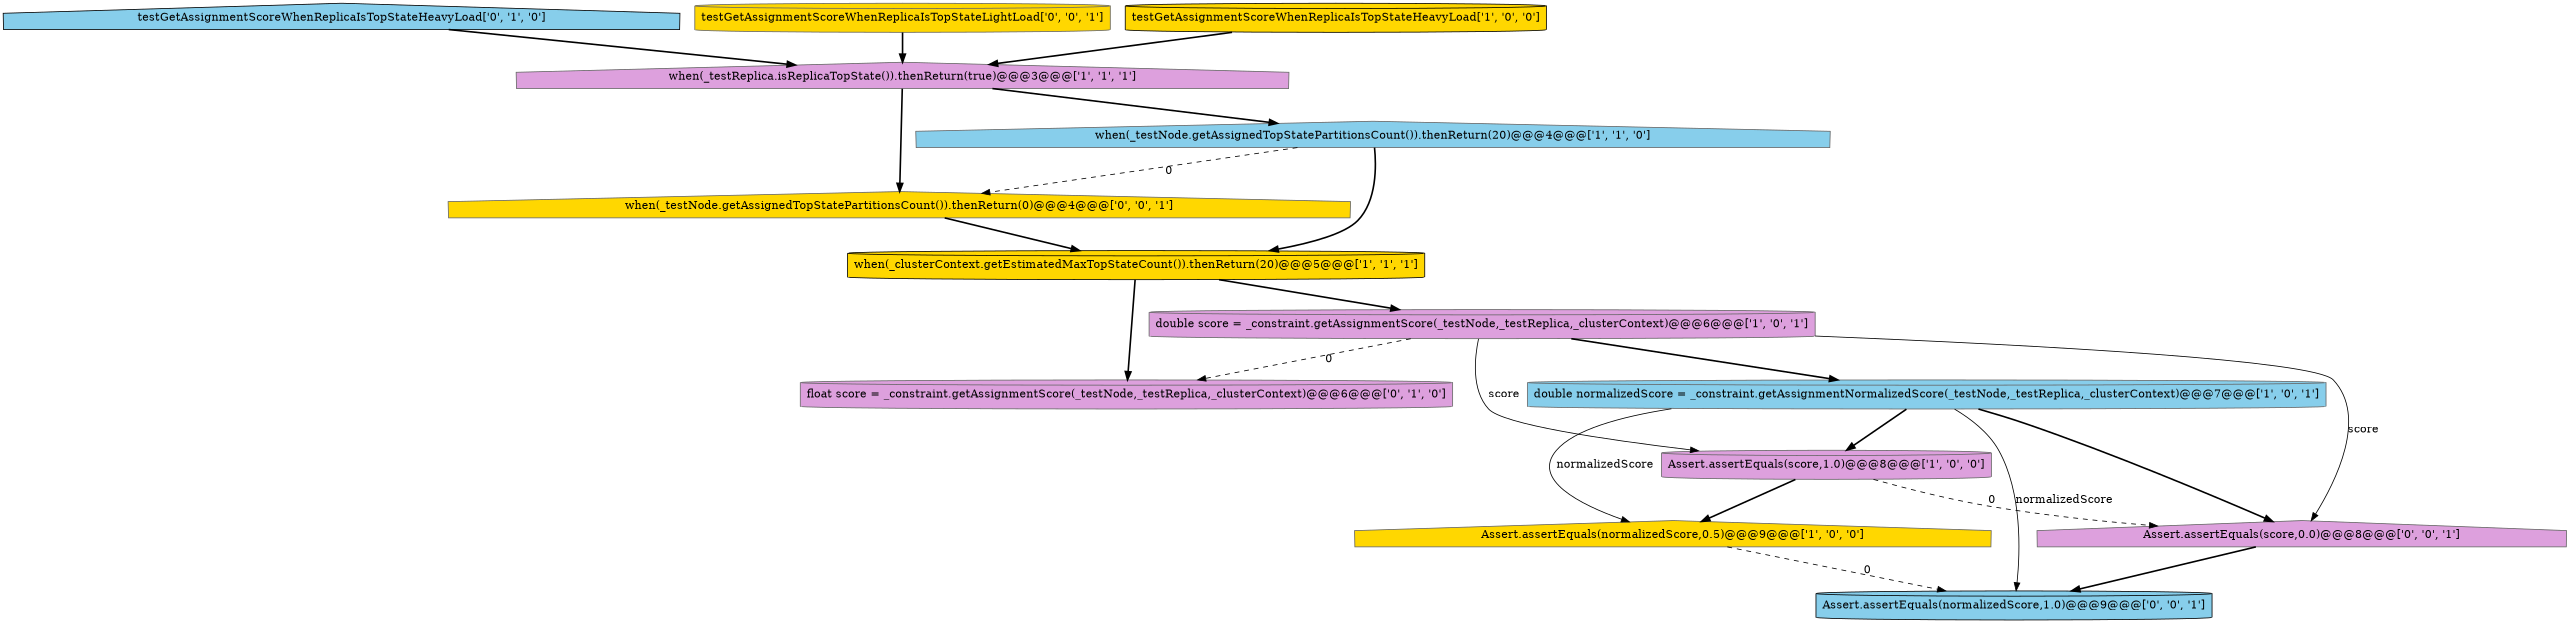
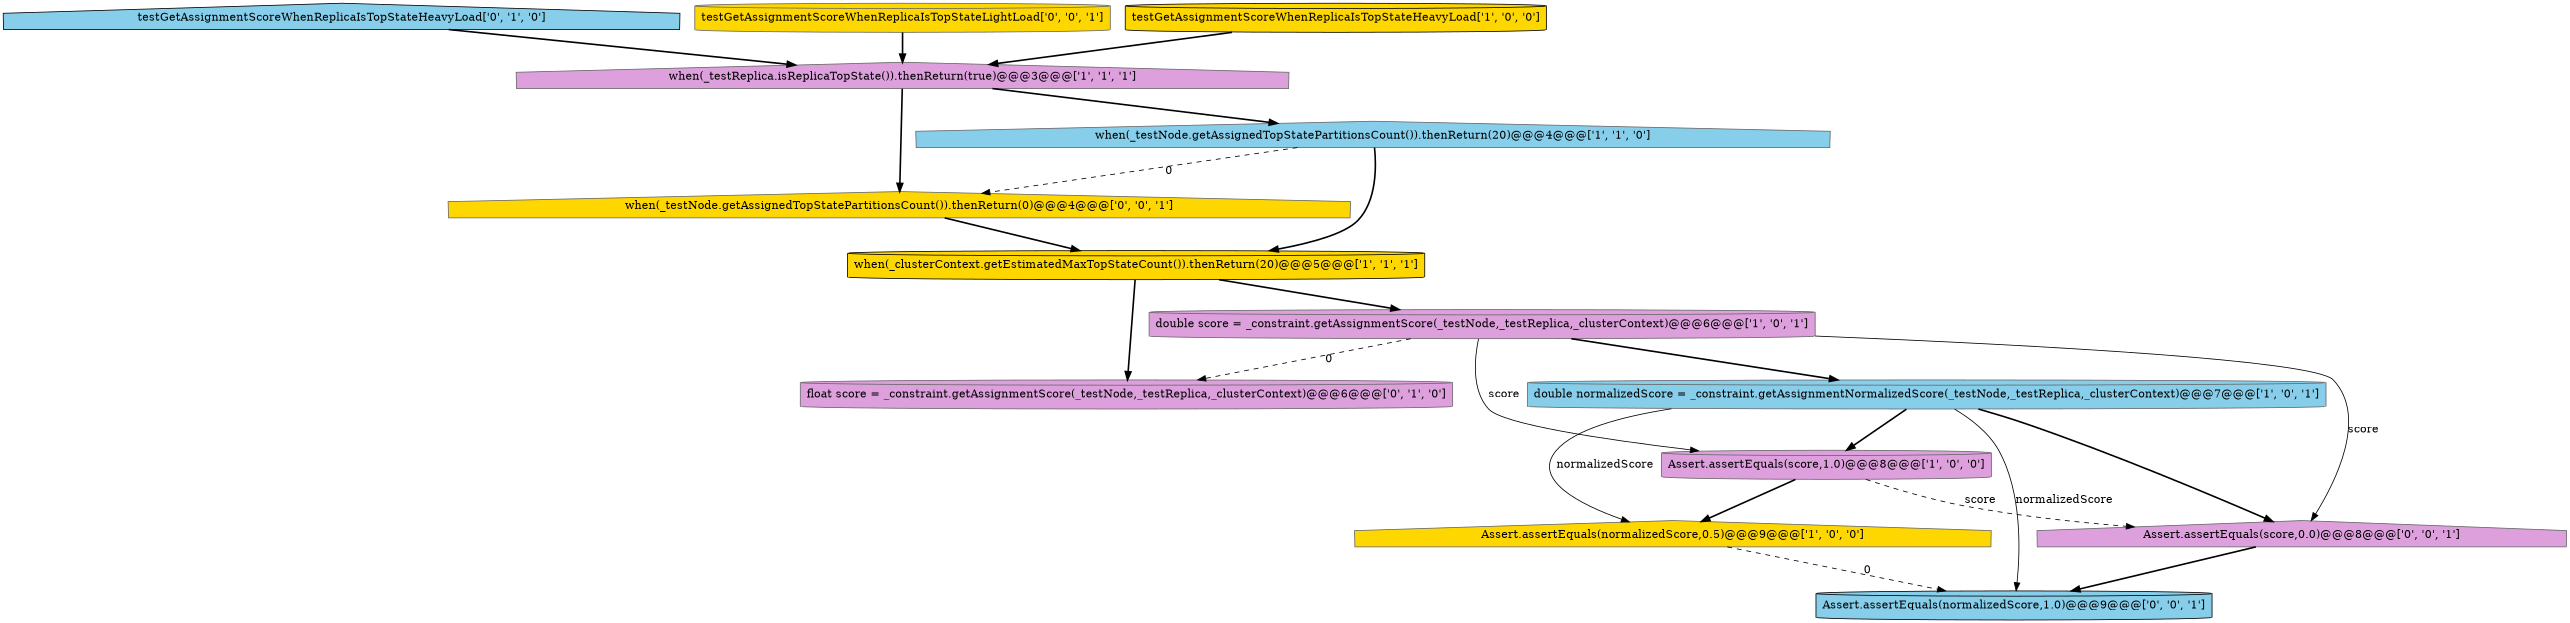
edge "Assert.assertEquals(score,1.0)@@@8@@@['1', '0', '0']" -> "Assert.assertEquals(score,0.0)@@@8@@@['0', '0', '1']": label "0" -> "score"
